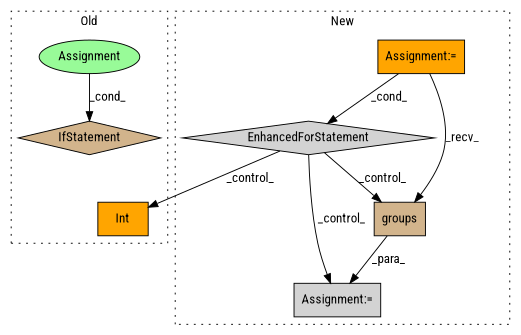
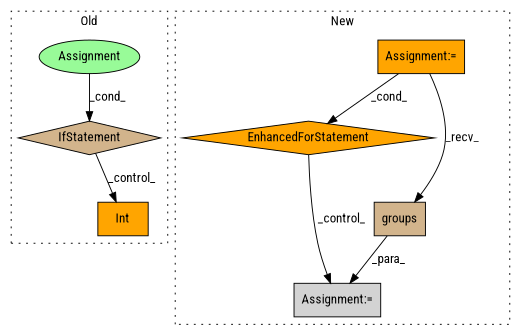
node "EnhancedForStatement": fillcolor lightgrey -> orange
edge "EnhancedForStatement" -> "groups": removed, label "_control_"
edge "EnhancedForStatement" -> "Int": now "IfStatement" -> "Int"
